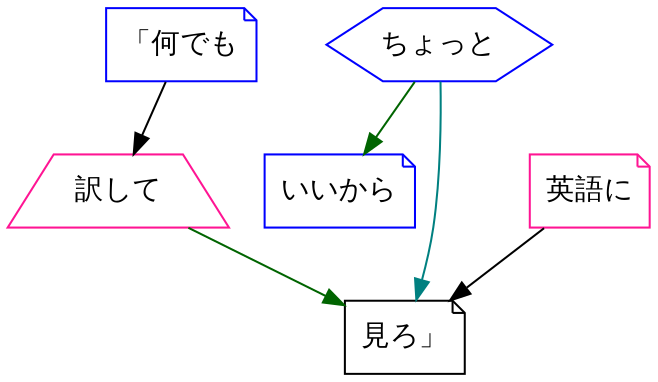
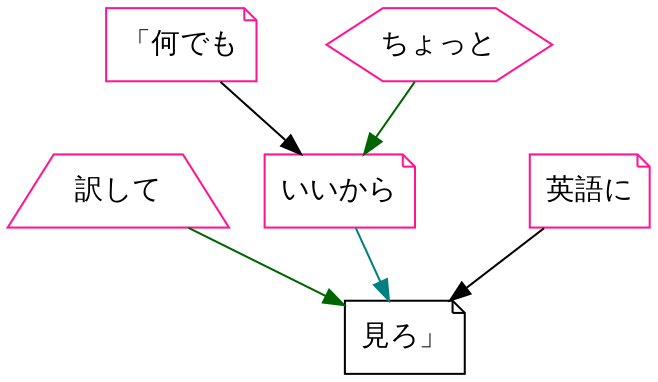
node "「何でも": color blue -> deeppink
node "ちょっと": color blue -> deeppink
edge "「何でも" -> "訳して": now "「何でも" -> "いいから"
edge "ちょっと" -> "見ろ」": now "いいから" -> "見ろ」"
node "いいから": color blue -> deeppink
